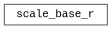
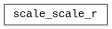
node "scale_base_r": label "scale_base_r" -> "scale_scale_r"
